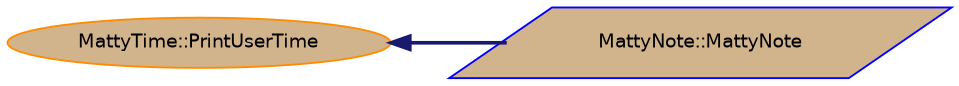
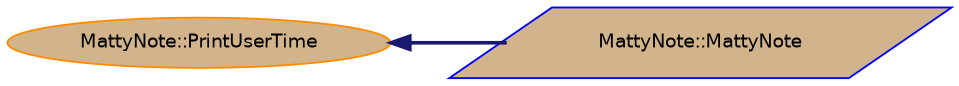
node "MattyTime::PrintUserTime": label "MattyTime::PrintUserTime" -> "MattyNote::PrintUserTime"
